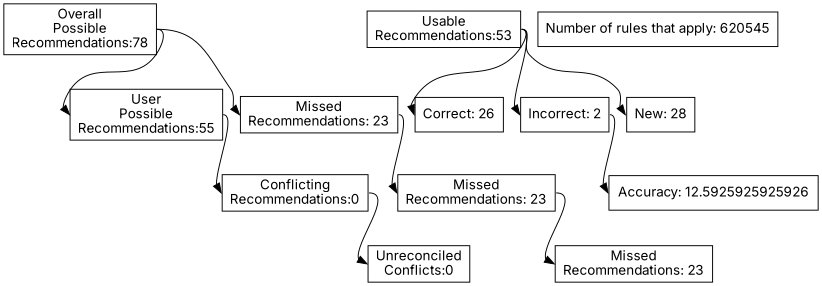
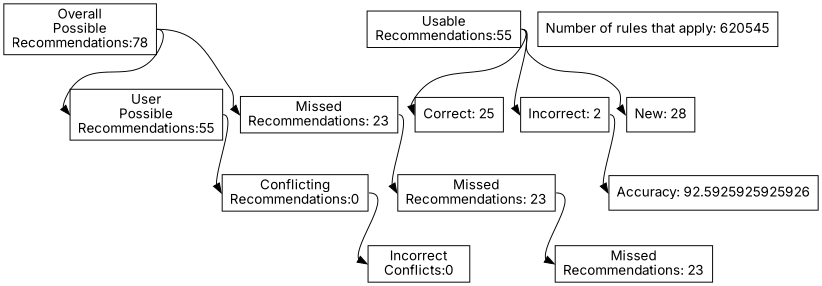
node "Usable Recommendations:53": label "Usable Recommendations:53" -> "Usable Recommendations:55"
node "Correct: 26": label "Correct: 26" -> "Correct: 25"
node "Accuracy: 12.5925925925926": label "Accuracy: 12.5925925925926" -> "Accuracy: 92.5925925925926"
node "Unreconciled Conflicts:0": label "Unreconciled Conflicts:0" -> "Incorrect Conflicts:0"
